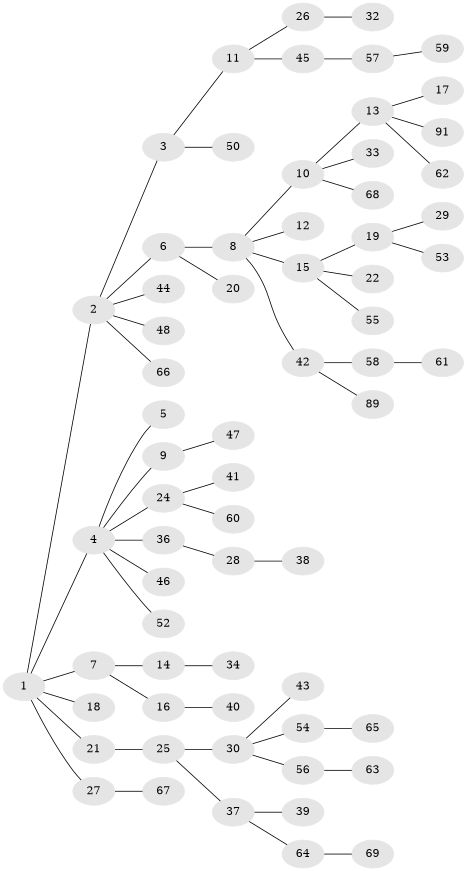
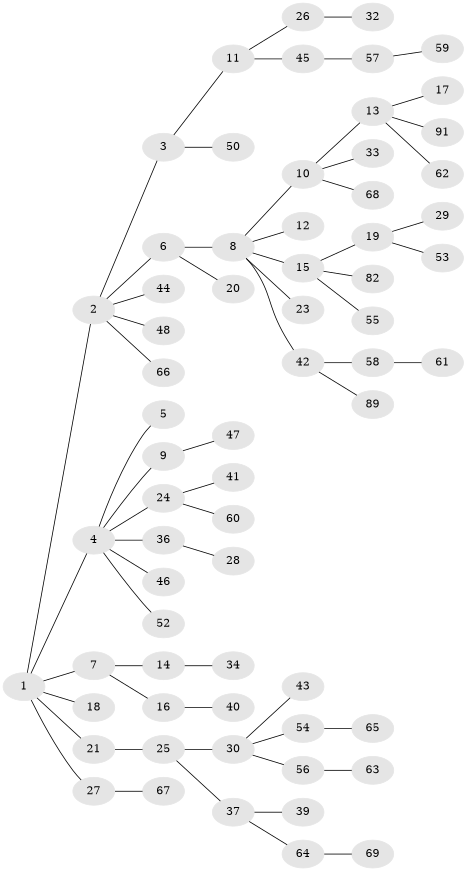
node "22": label "22" -> "82"
node "23": added
node "38": removed
